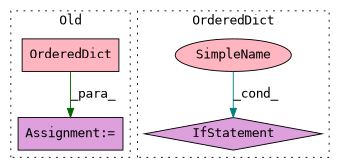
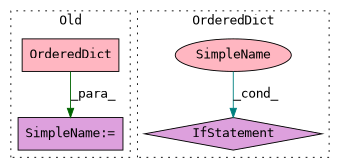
node "Assignment:=": label "Assignment:=" -> "SimpleName:="
